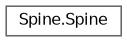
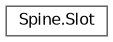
node "Spine.Spine": label "Spine.Spine" -> "Spine.Slot"
